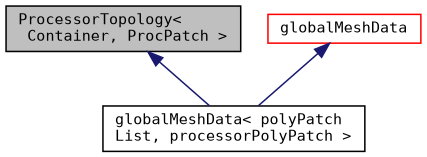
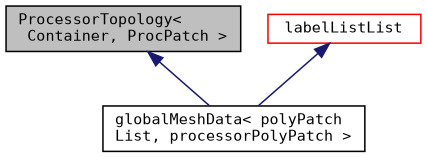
node "globalMeshData": label "globalMeshData" -> "labelListList"
